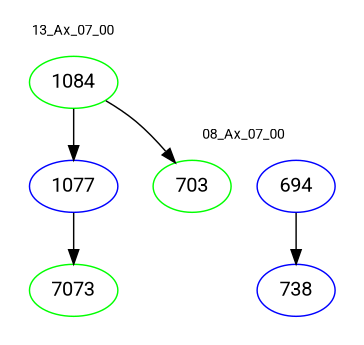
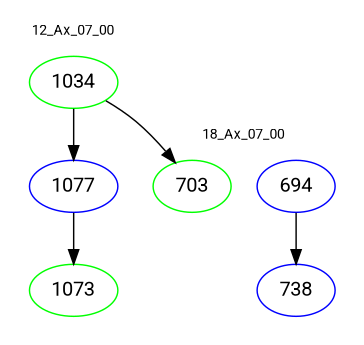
cluster "13_Ax_07_00": label "13_Ax_07_00" -> "12_Ax_07_00"
node "1084": label "1084" -> "1034"
cluster "08_Ax_07_00": label "08_Ax_07_00" -> "18_Ax_07_00"
node "7073": label "7073" -> "1073"
